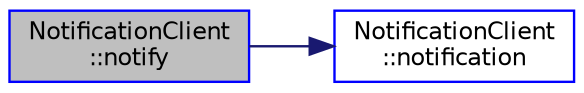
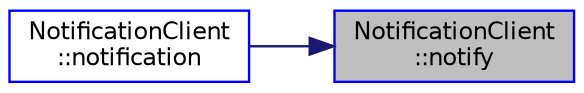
edge "NotificationClient ::notify" -> "NotificationClient ::notification": reversed
